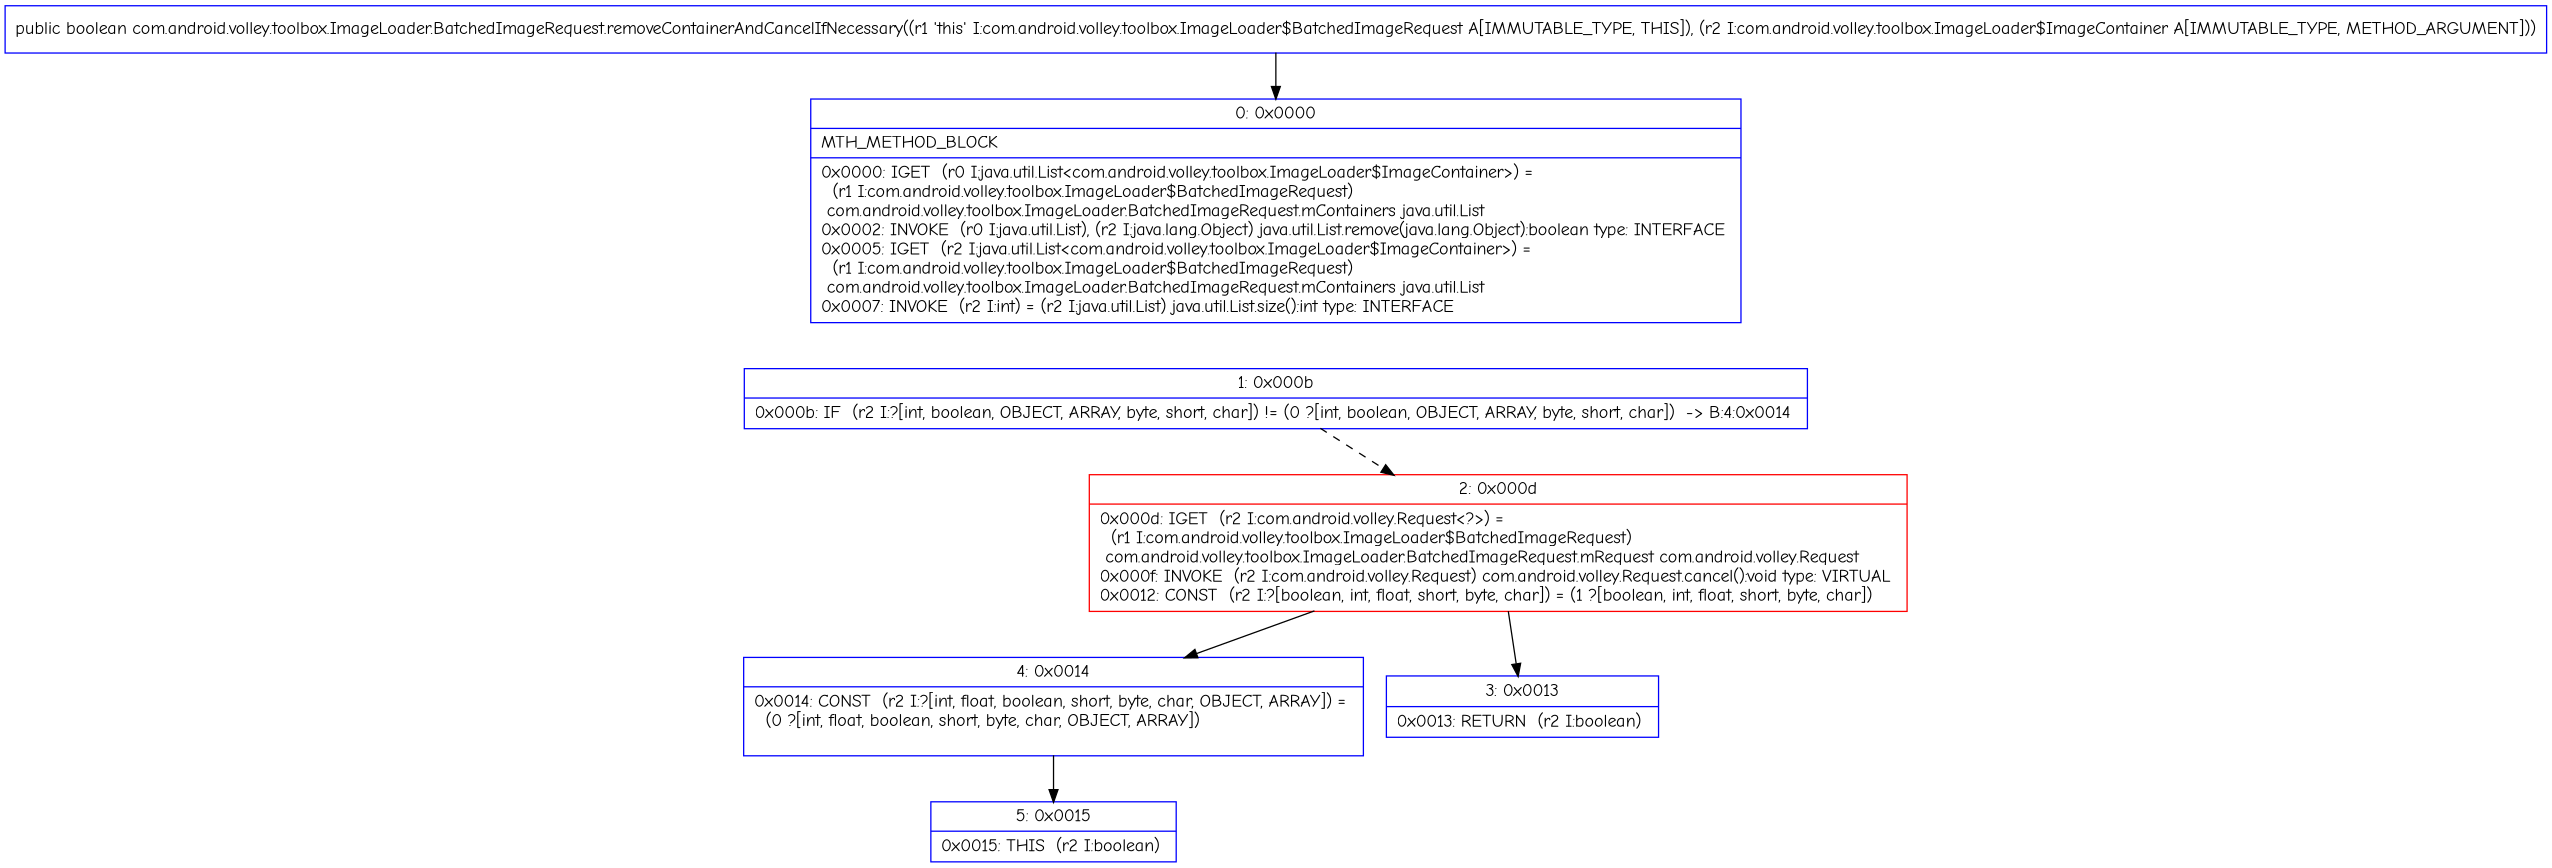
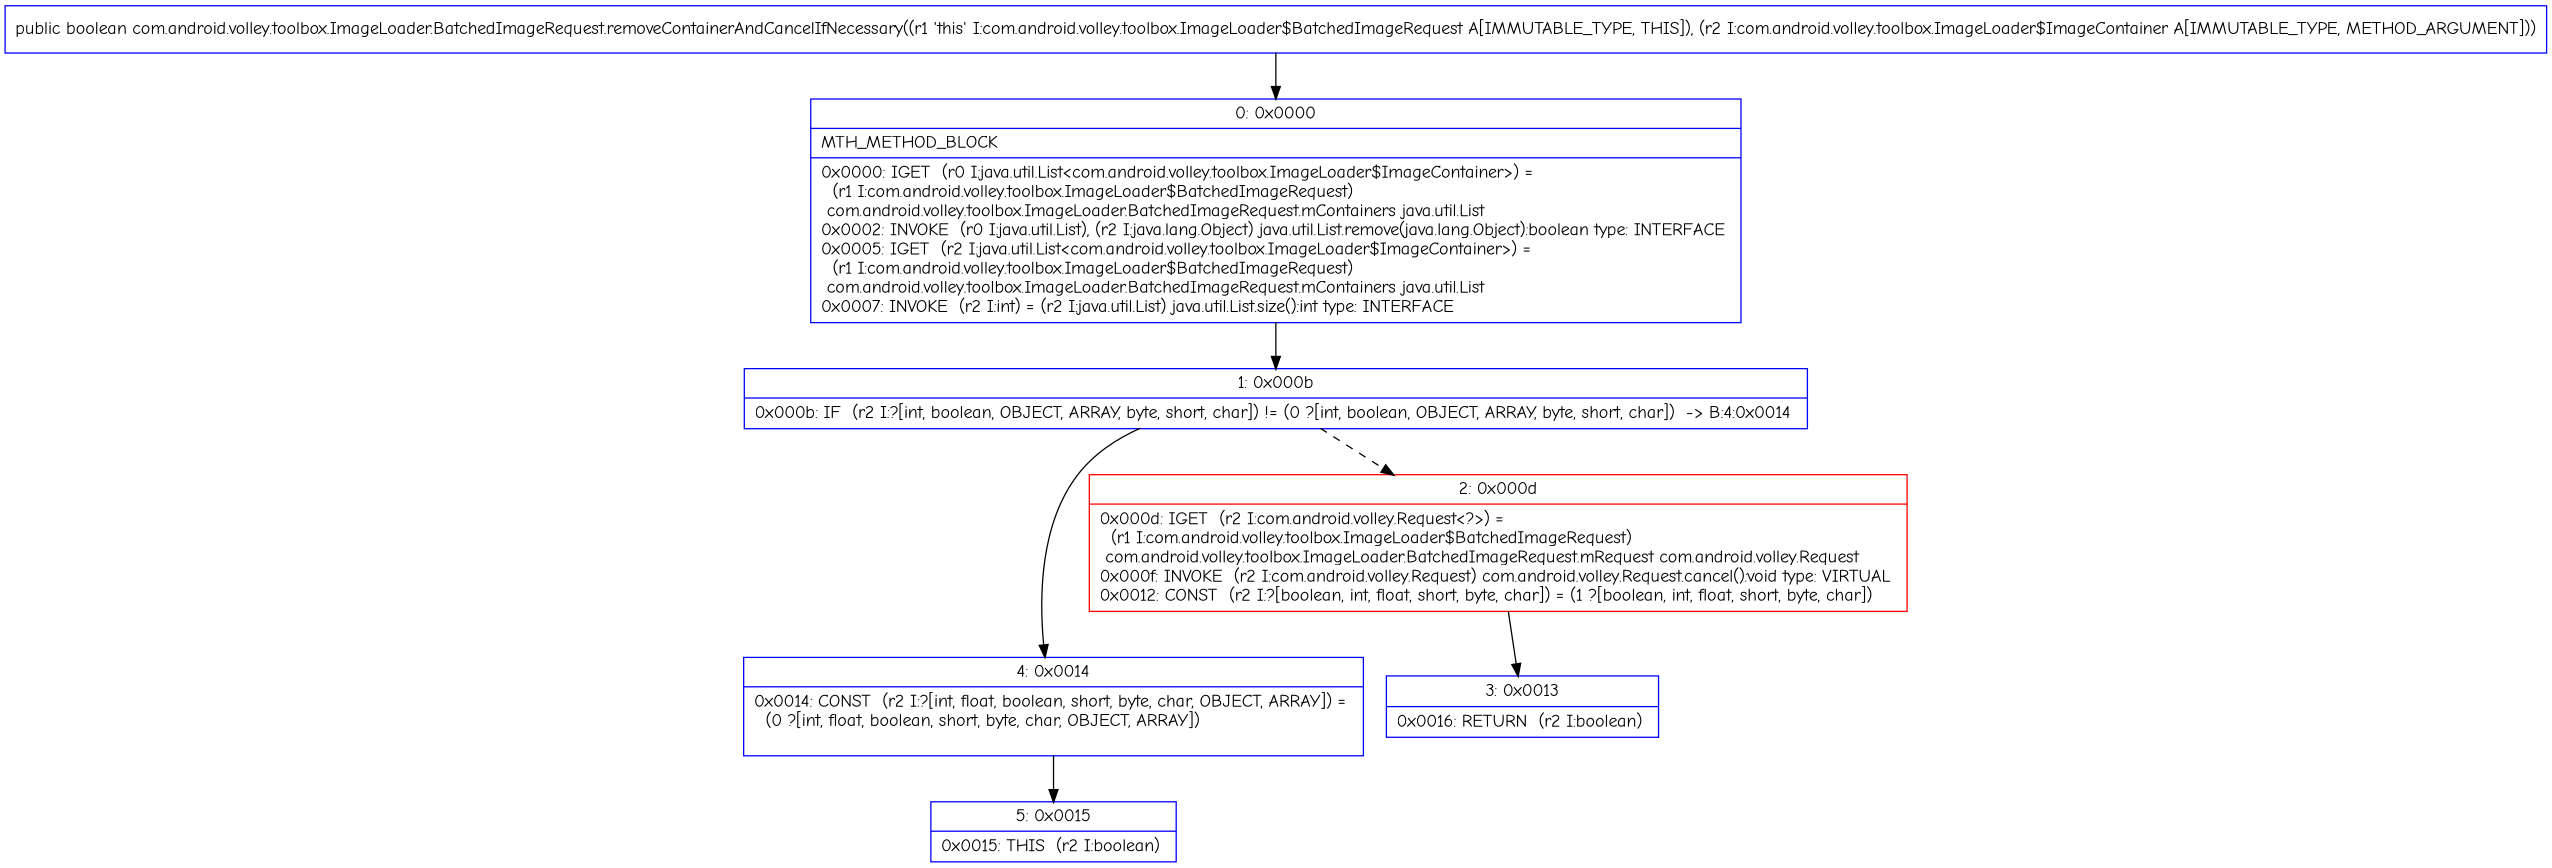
edge "0: 0x0000" -> "1: 0x000b": added
edge "2: 0x000d" -> "4: 0x0014": now "1: 0x000b" -> "4: 0x0014"
node "3: 0x0013": text "0x0013: RETURN  (r2 I:boolean)" -> "0x0016: RETURN  (r2 I:boolean)"
